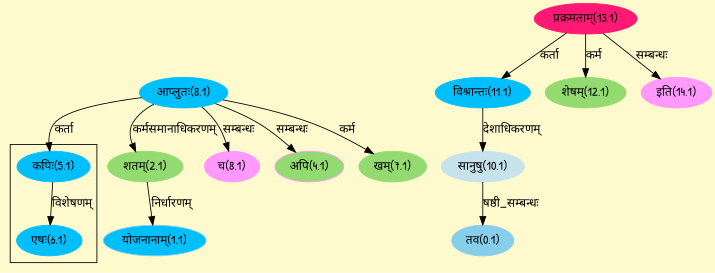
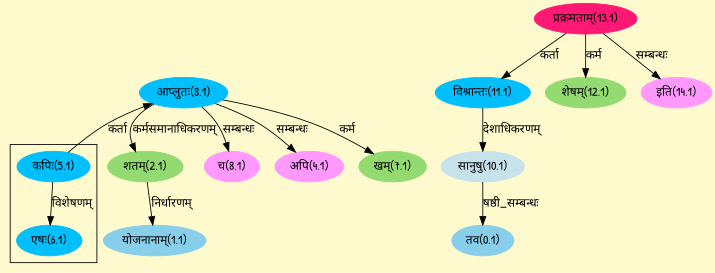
edge "आप्लुतः(8.1)" -> "कपिः(5.1)": reversed
node "अपि(4.1)": fillcolor #93db70 -> #ff99ff
node "योजनानाम्(1.1)": fillcolor #00bfff -> #87ceeb
